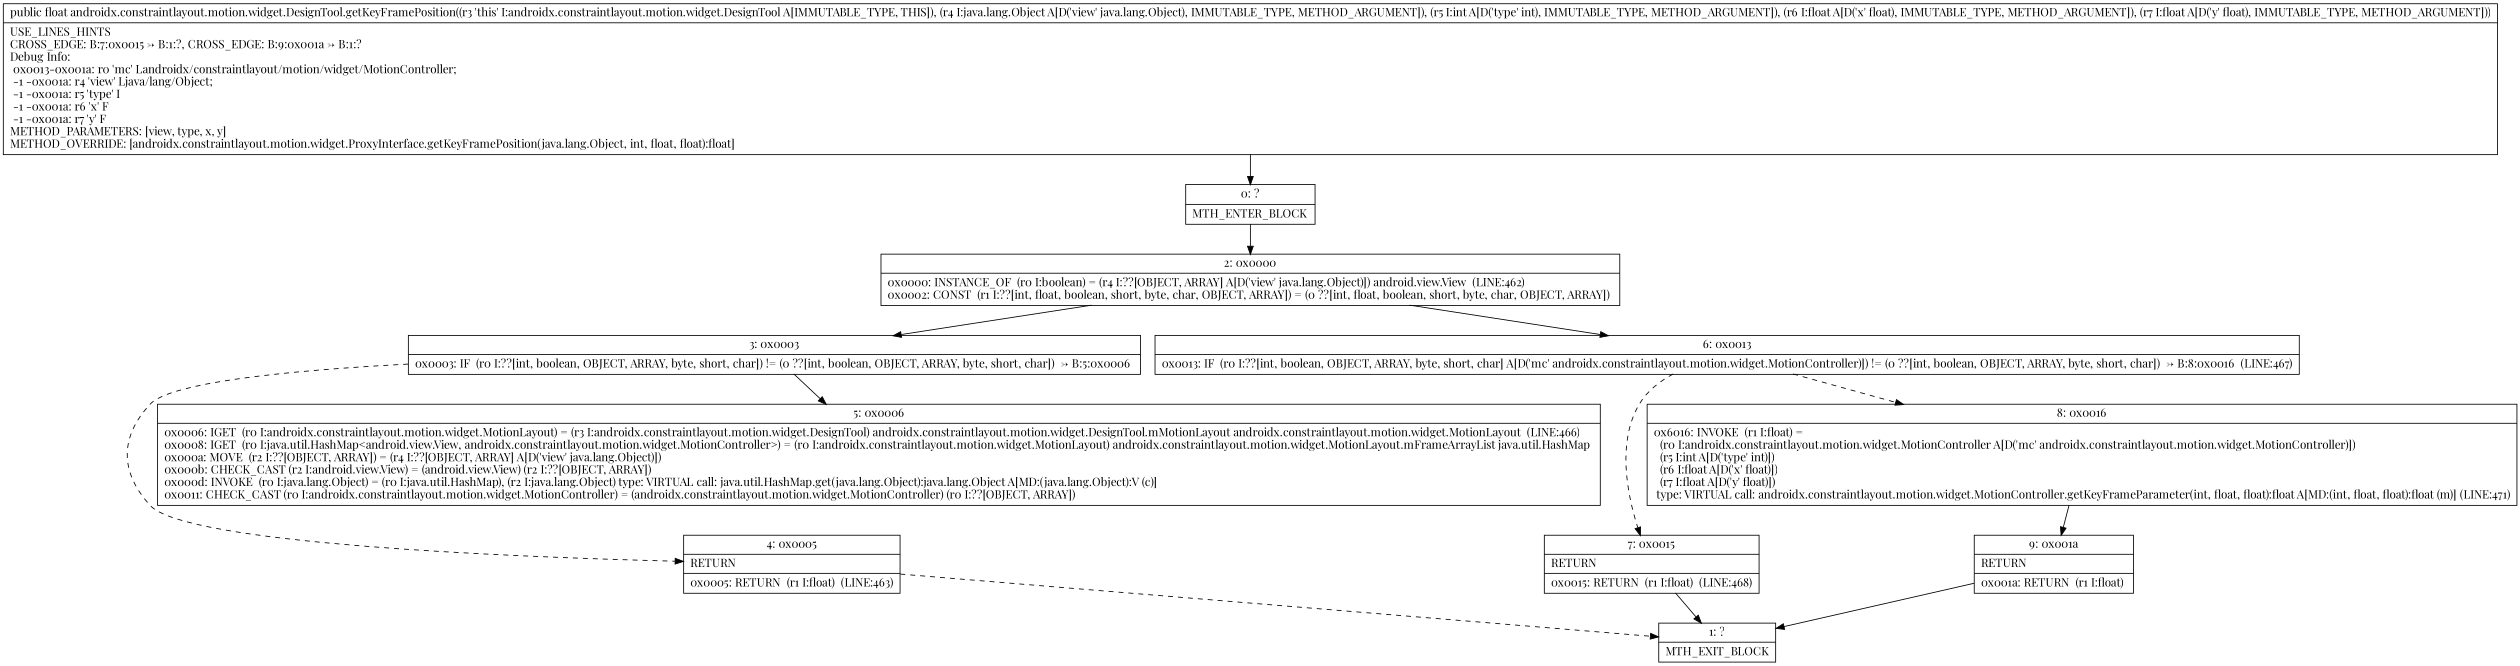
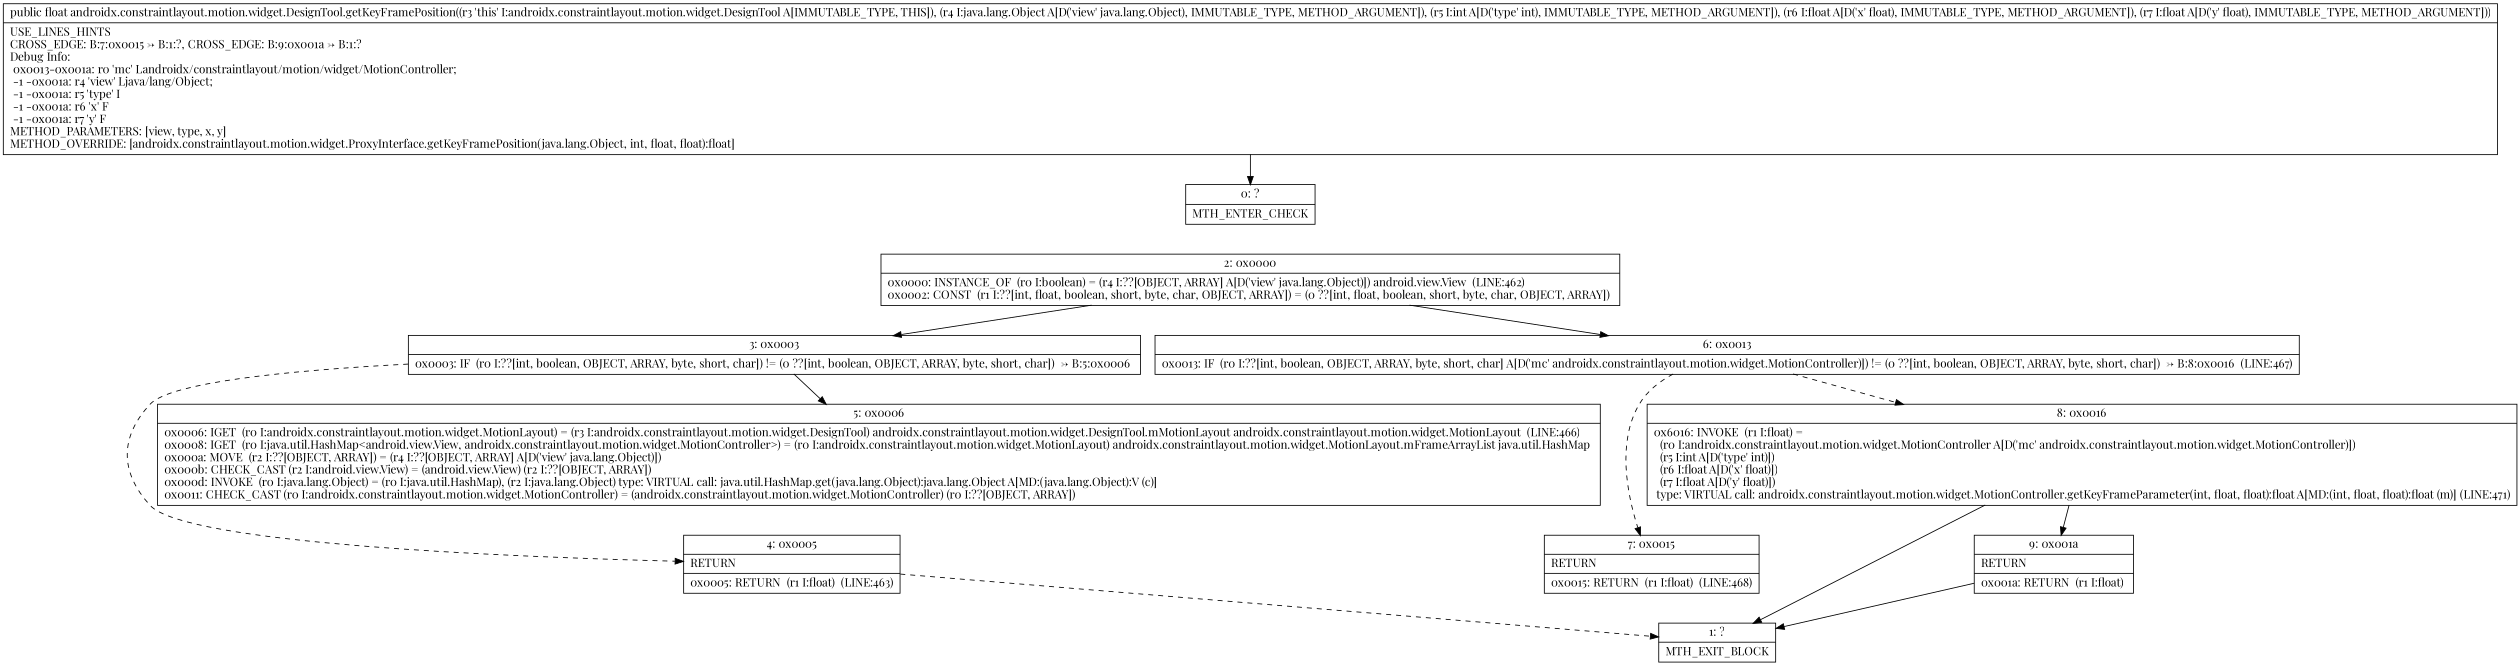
node "0: ?": text "MTH_ENTER_BLOCK" -> "MTH_ENTER_CHECK"
edge "0: ?" -> "2: 0x0000": removed
edge "7: 0x0015" -> "1: ?": now "8: 0x0016" -> "1: ?"
